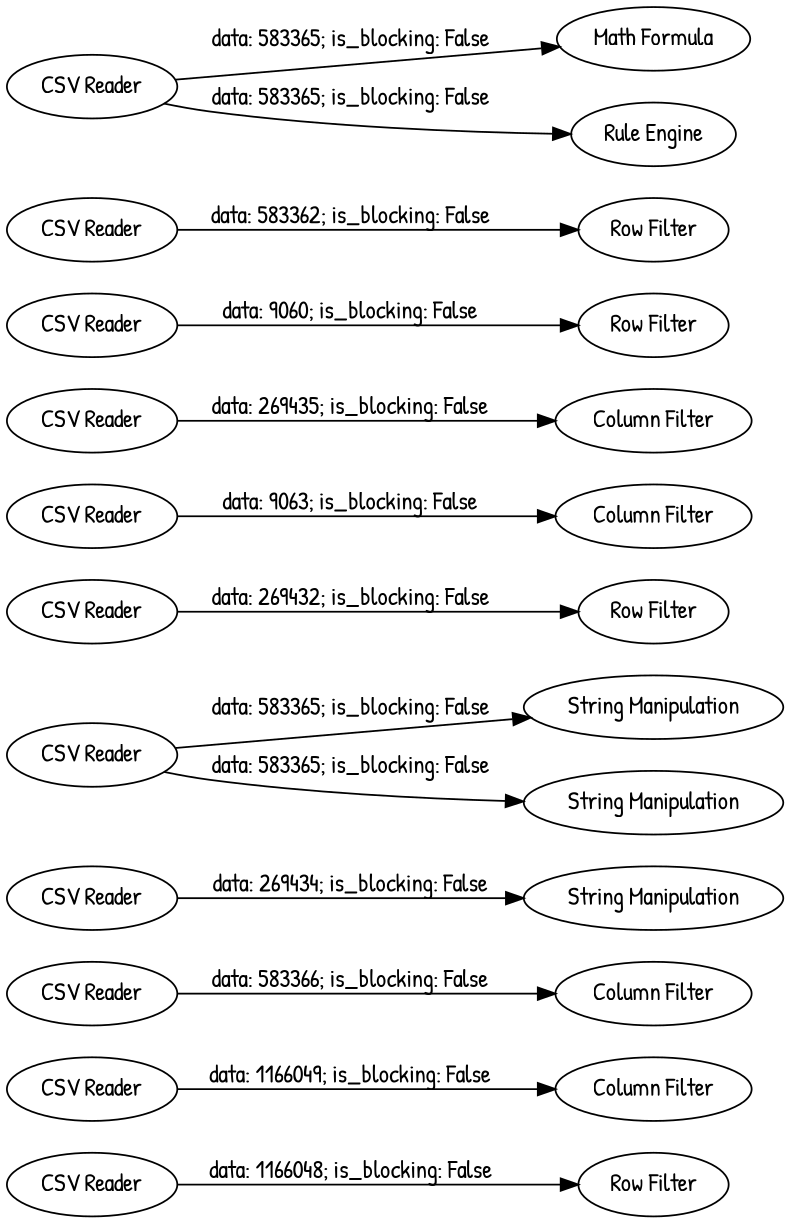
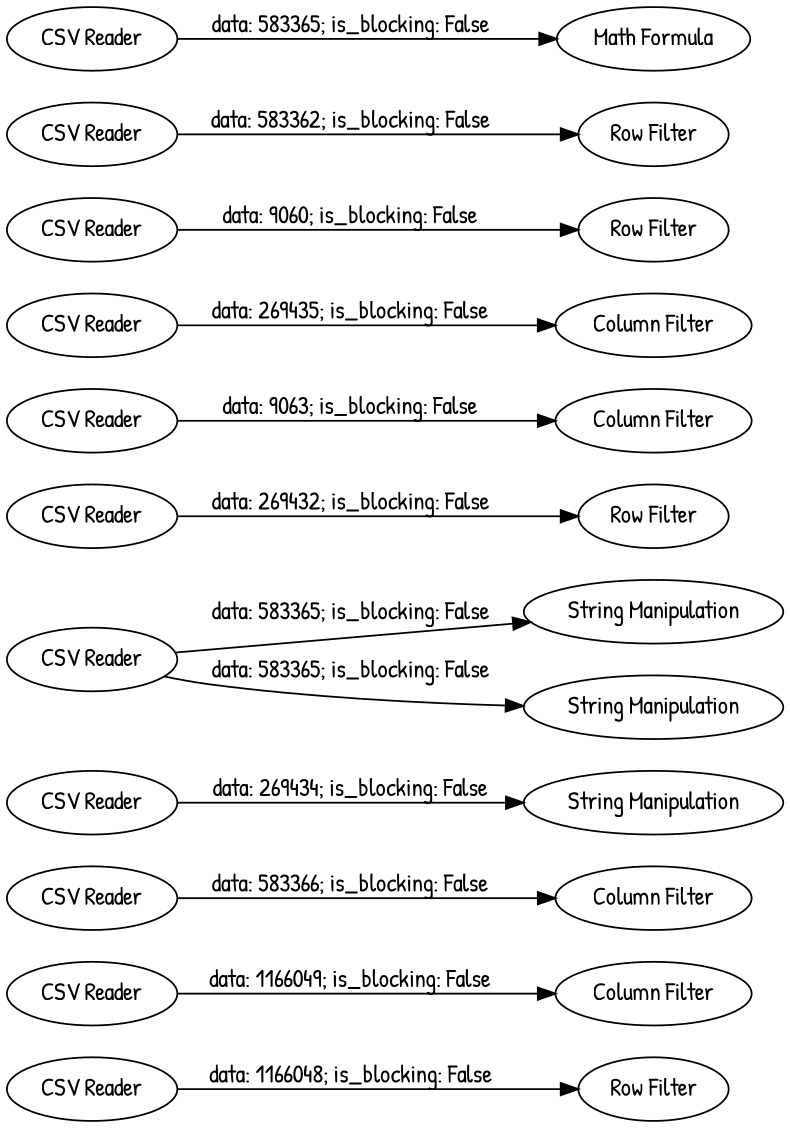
node "Rule Engine": removed
